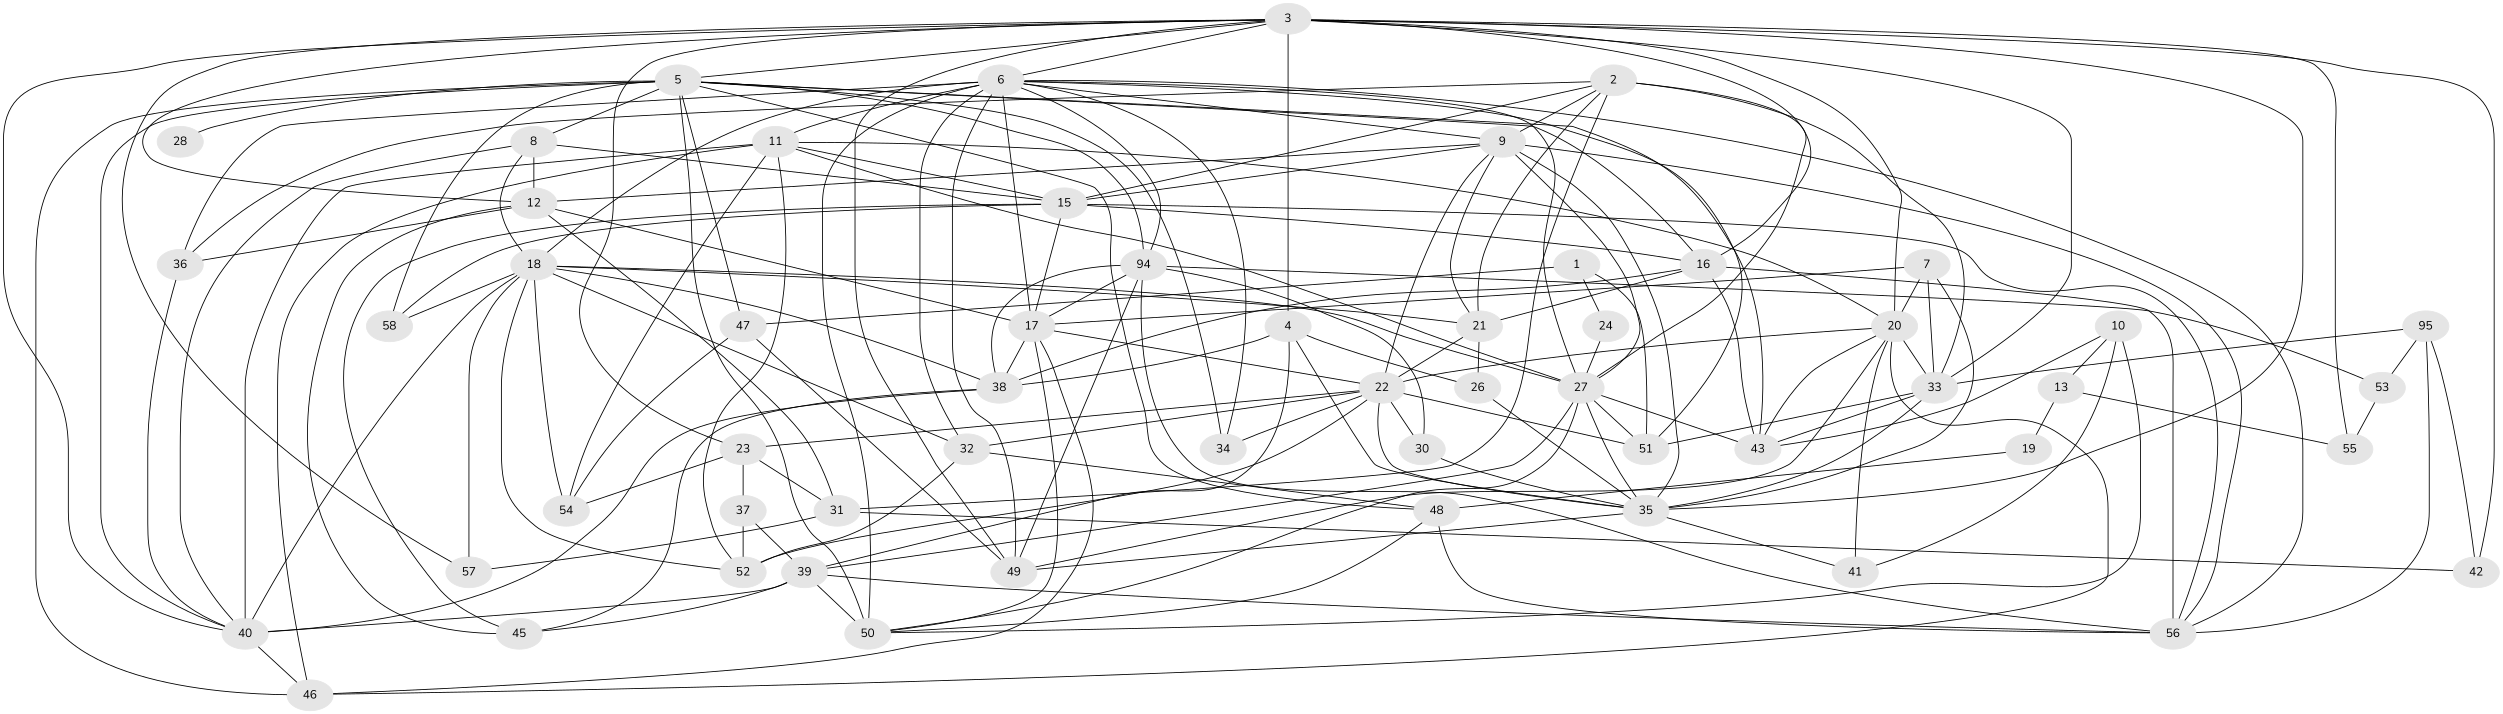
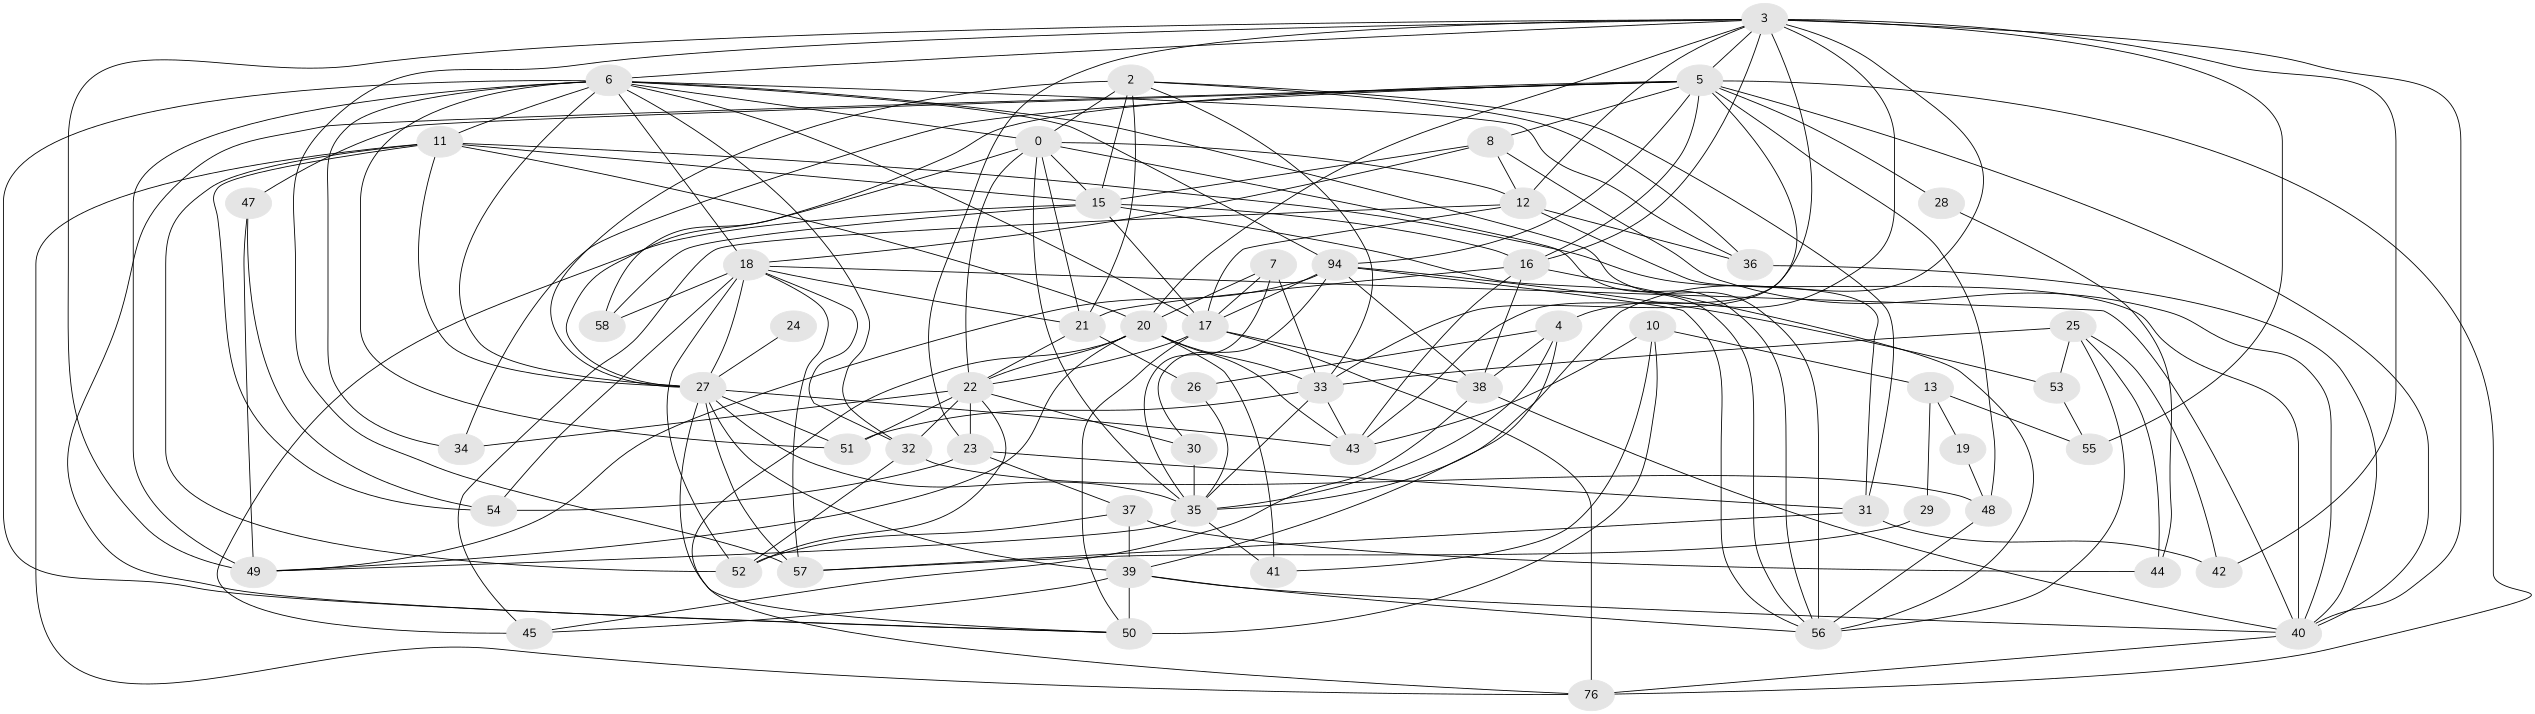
node "9": label "9" -> "0"
node "1": removed
edge "18" -- "38": removed
node "95": label "95" -> "25"
edge "27" -- "57": added
edge "22" -- "35": removed
node "29": added
node "44": added
edge "48" -- "50": removed
node "46": label "46" -> "76"
